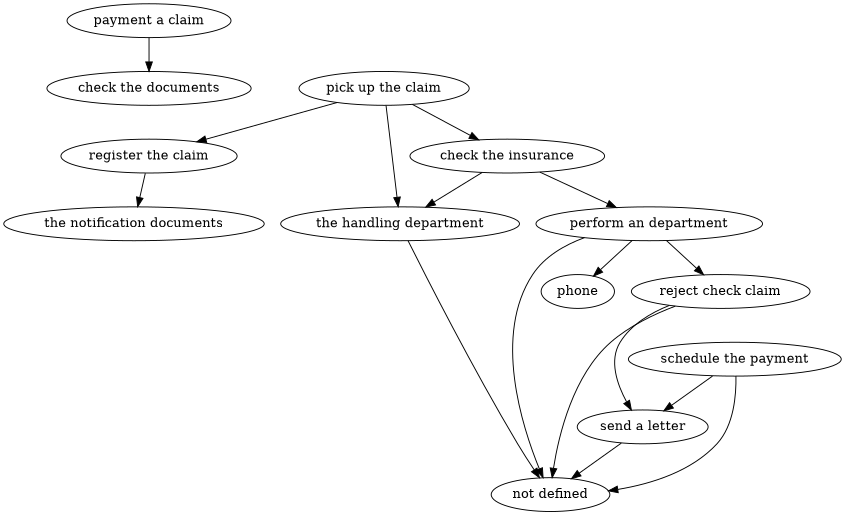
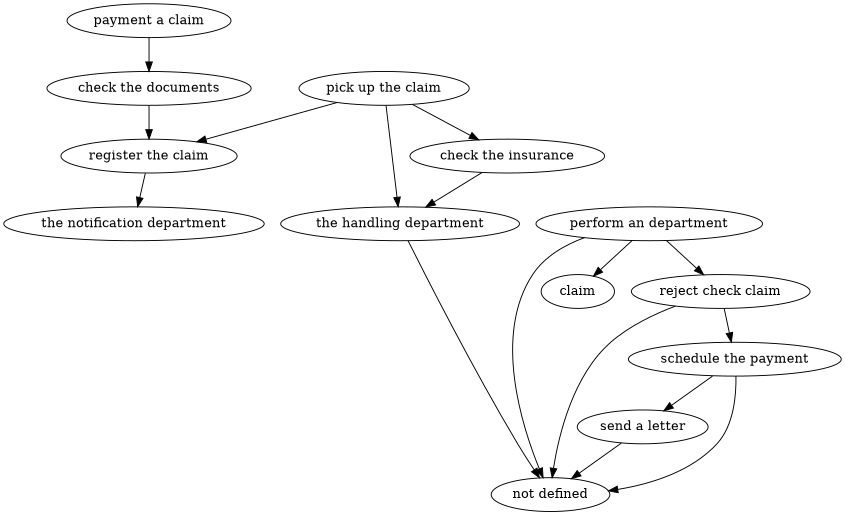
edge "check the documents" -> "register the claim": added
edge "check the insurance" -> "perform an department": removed
node "the notification documents": label "the notification documents" -> "the notification department"
node "phone": label "phone" -> "claim"
edge "reject check claim" -> "send a letter": now "reject check claim" -> "schedule the payment"
